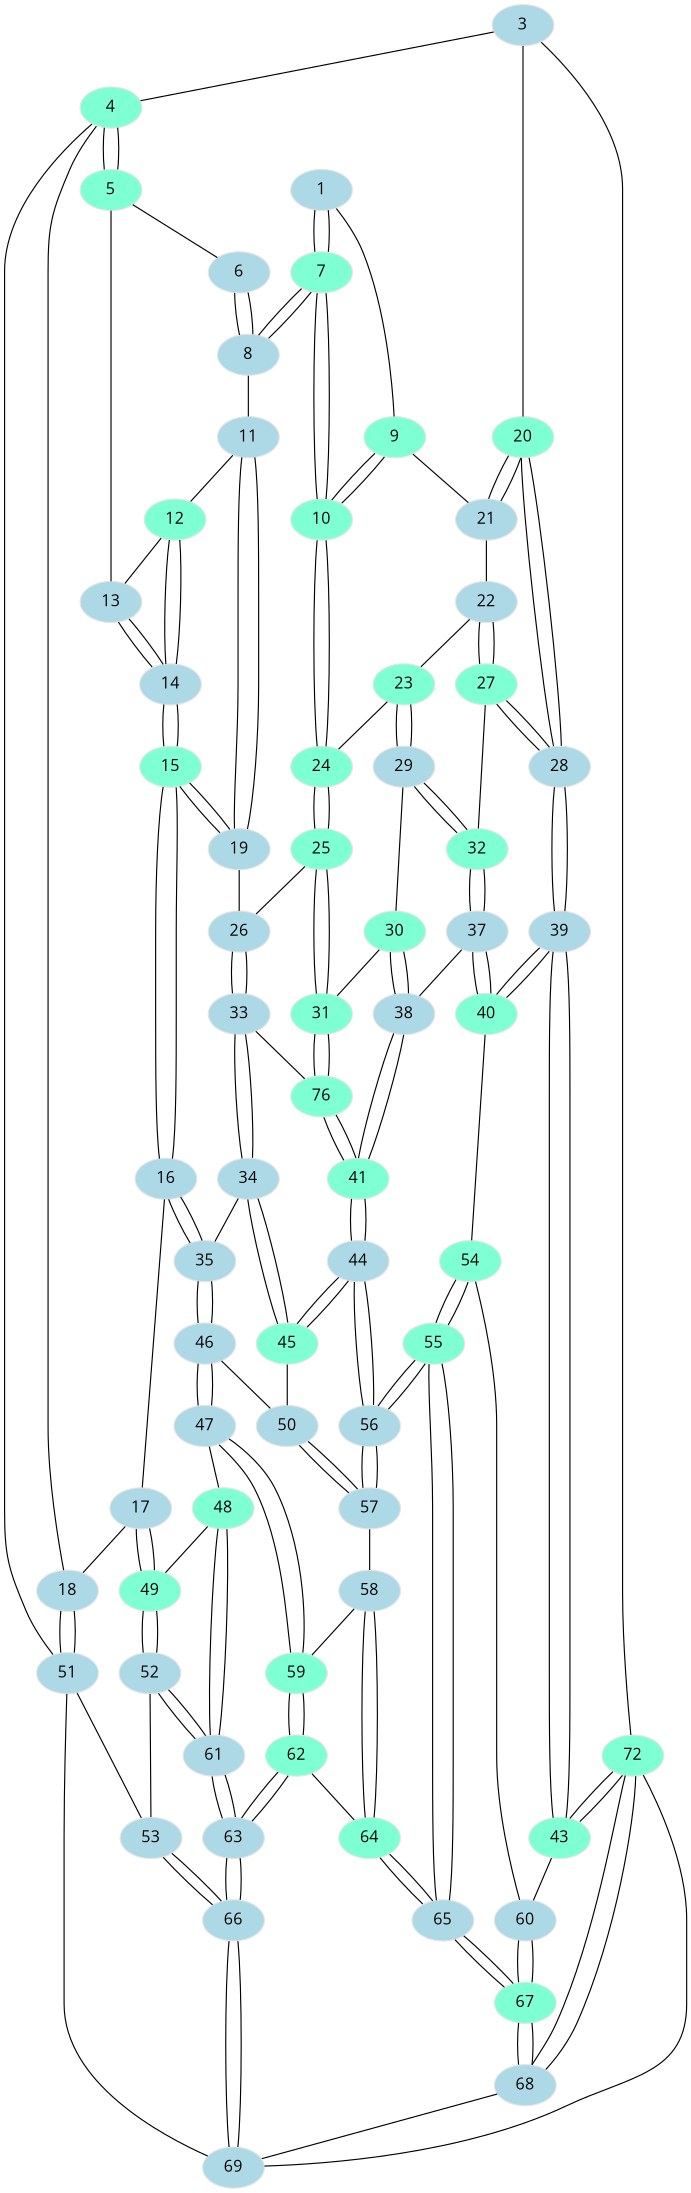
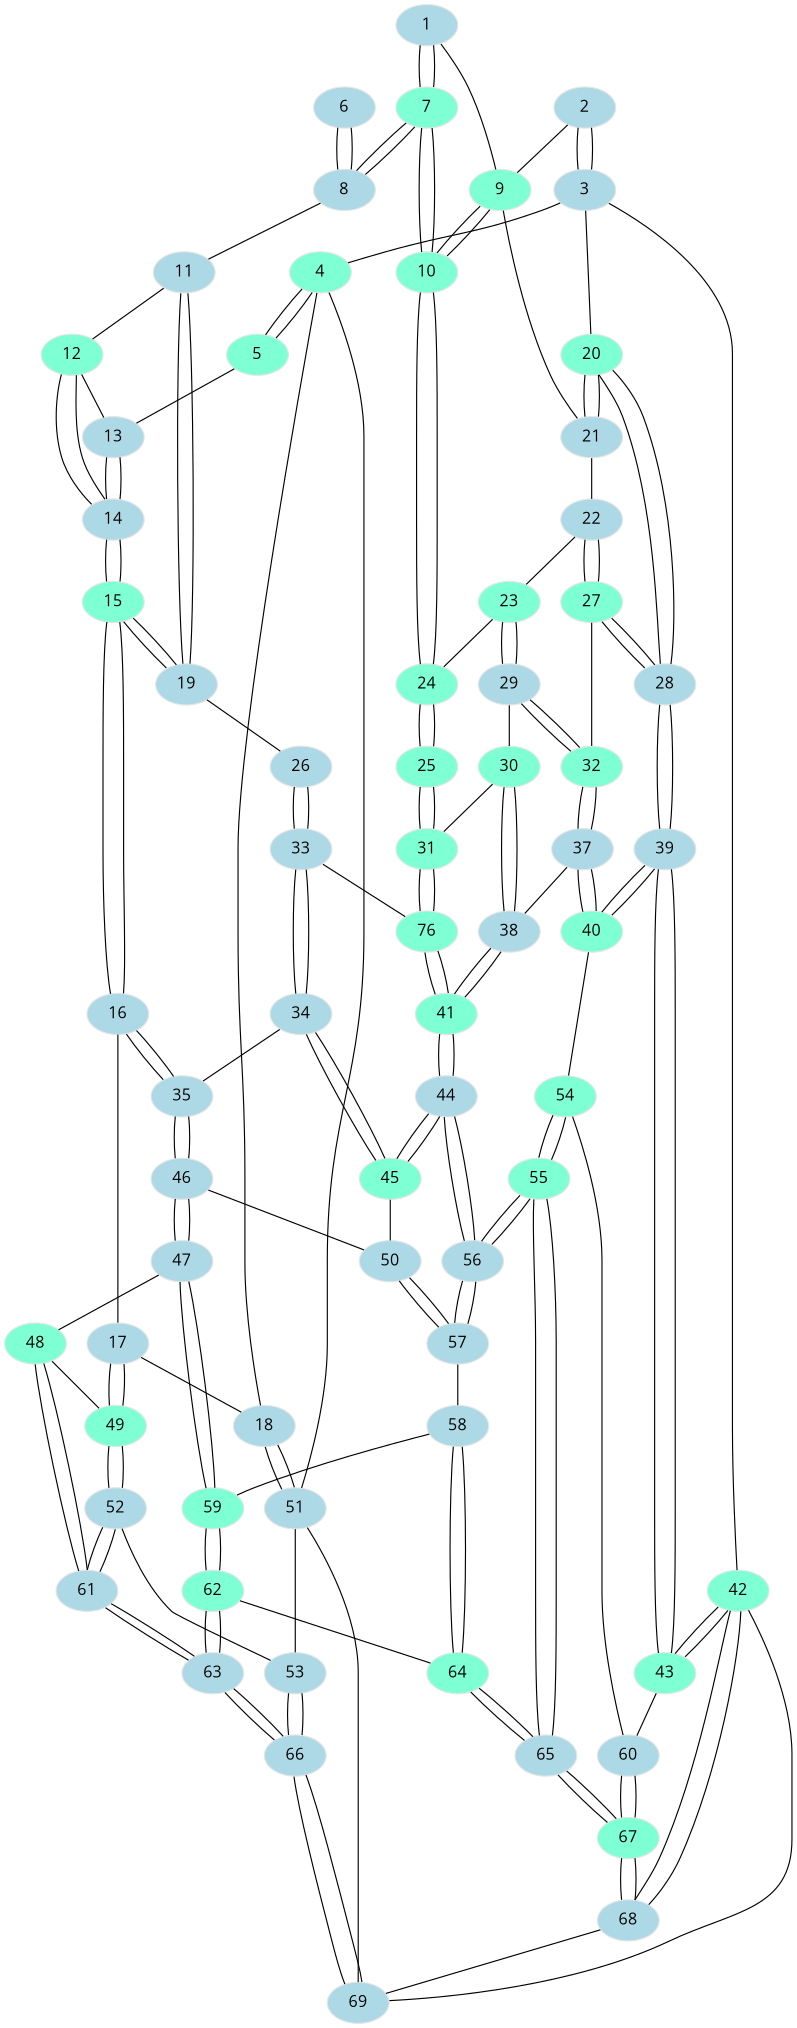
node "2": added
edge "5" -- "6": removed
edge "25" -- "26": removed
node "72": label "72" -> "42"
